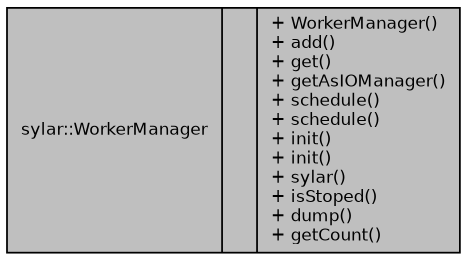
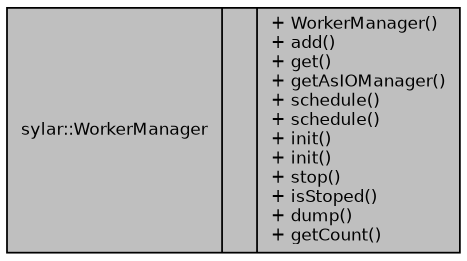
node "sylar::WorkerManager": text "+ sylar()" -> "+ stop()"
